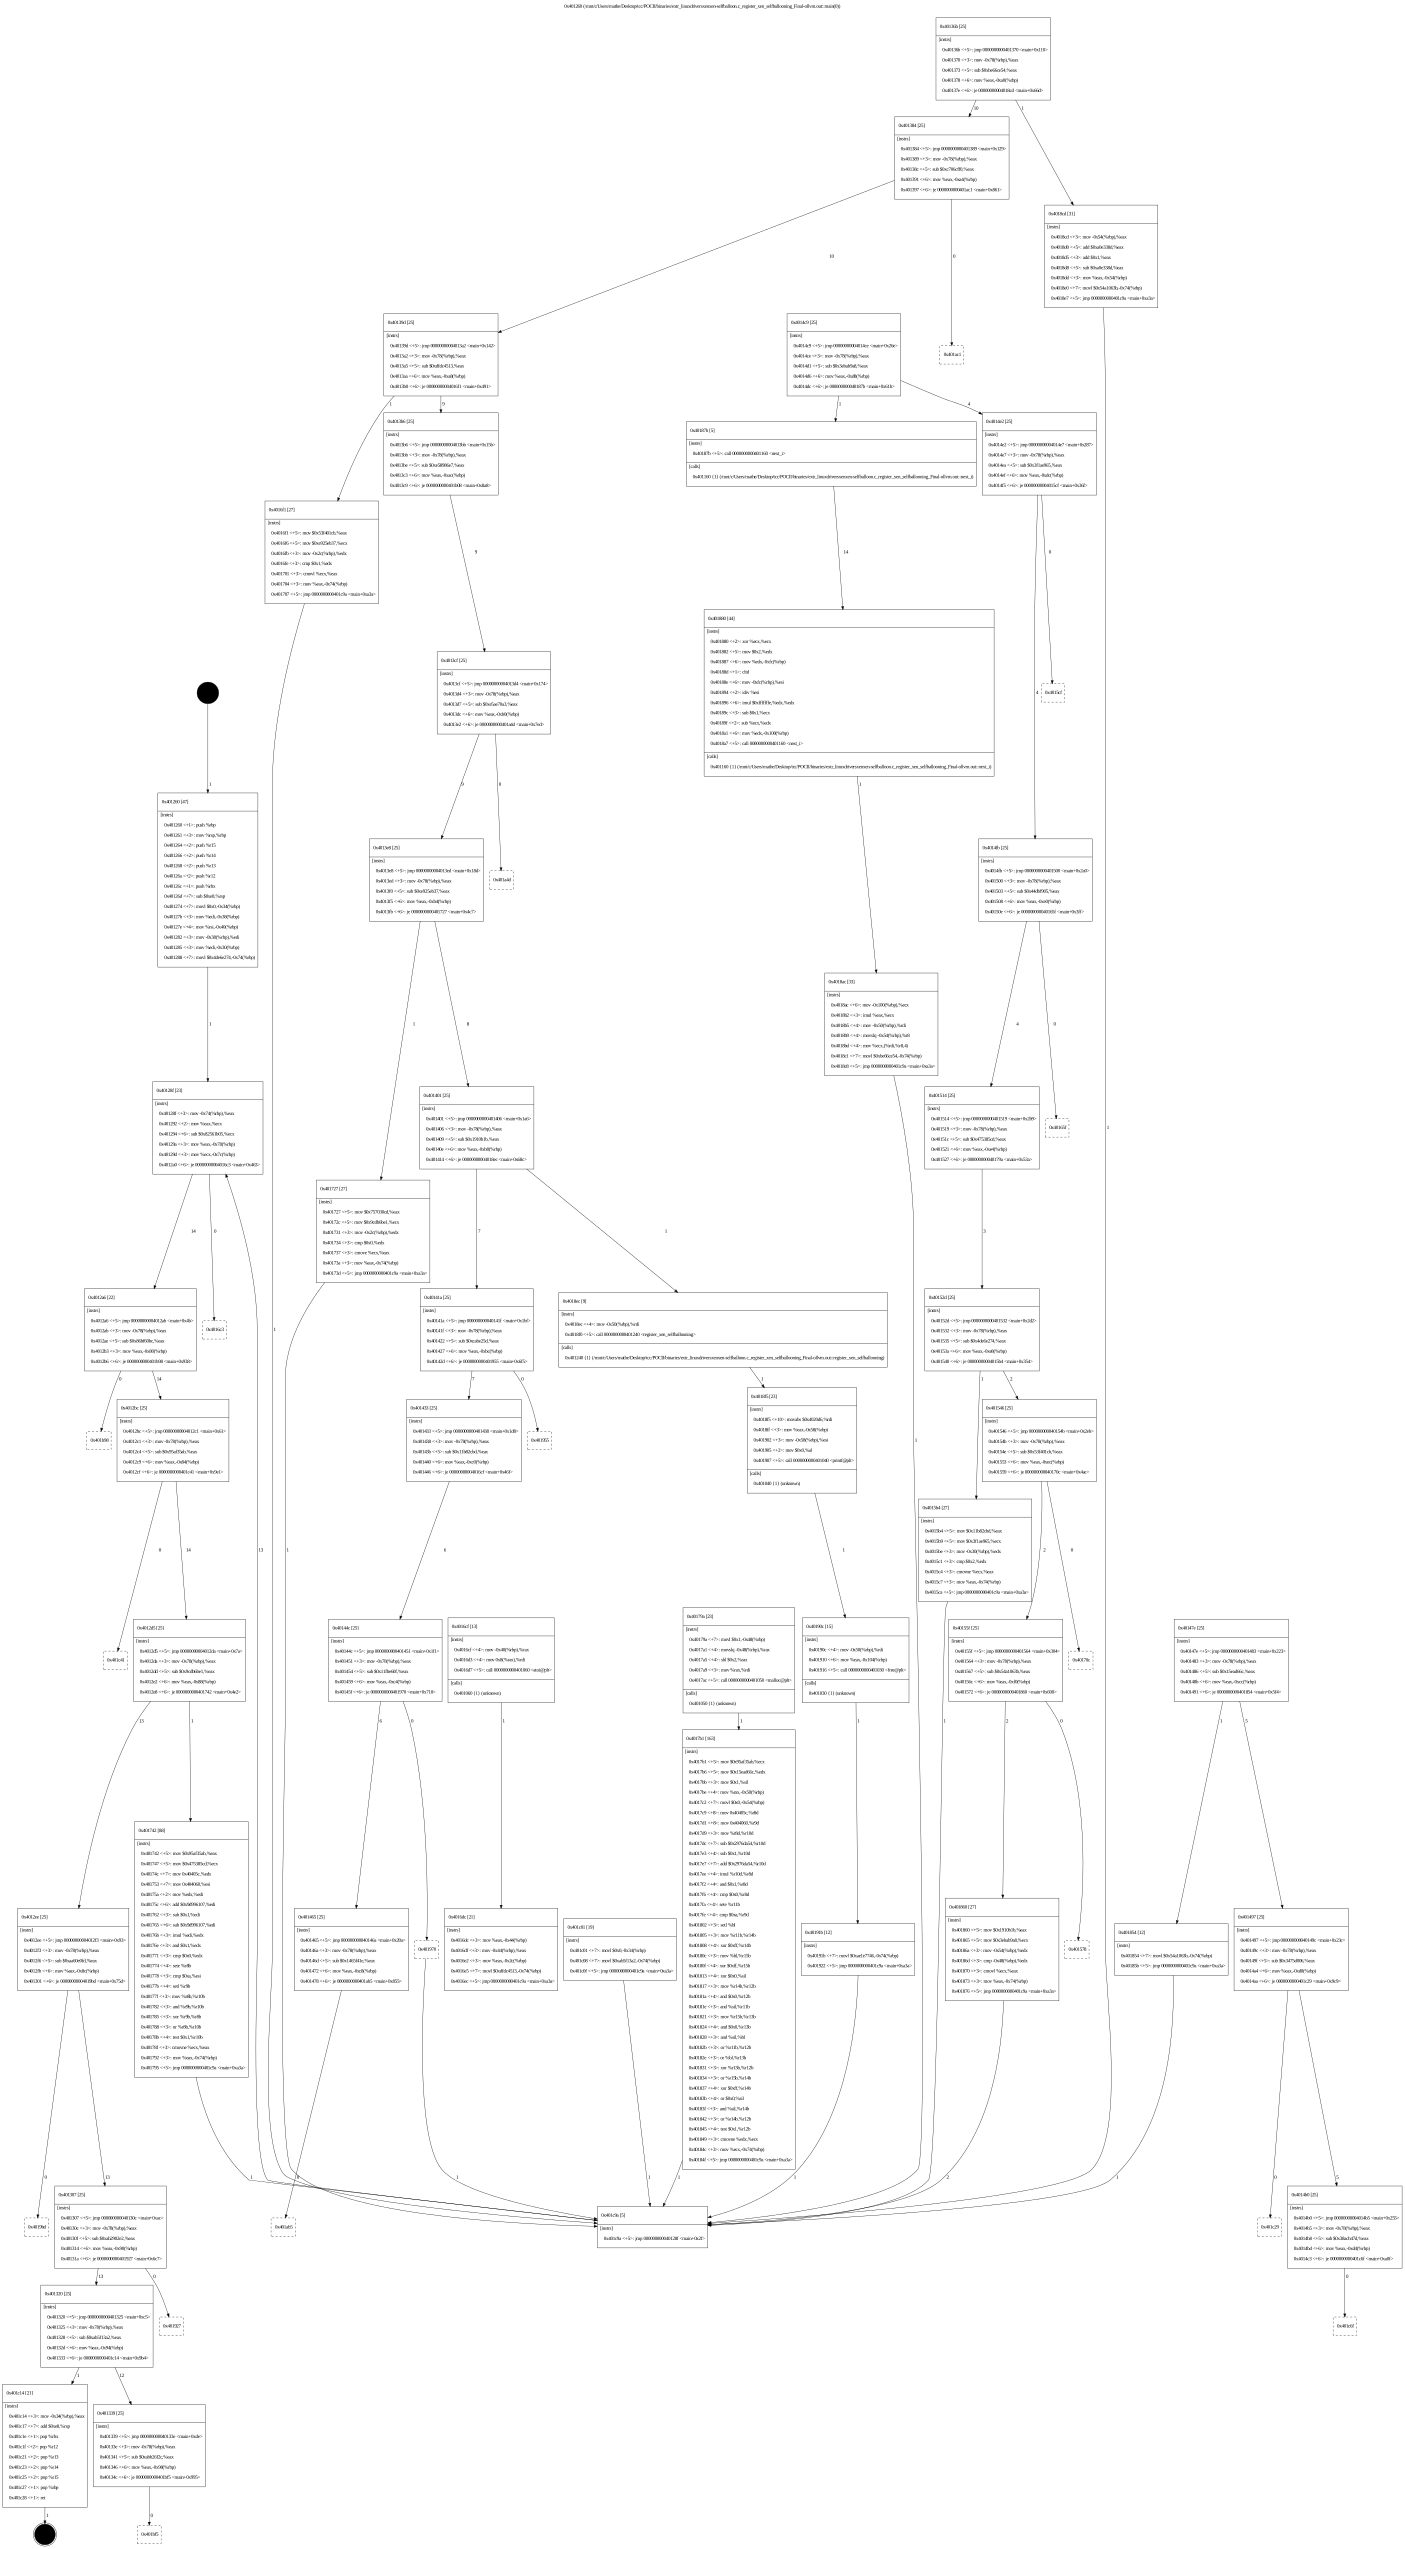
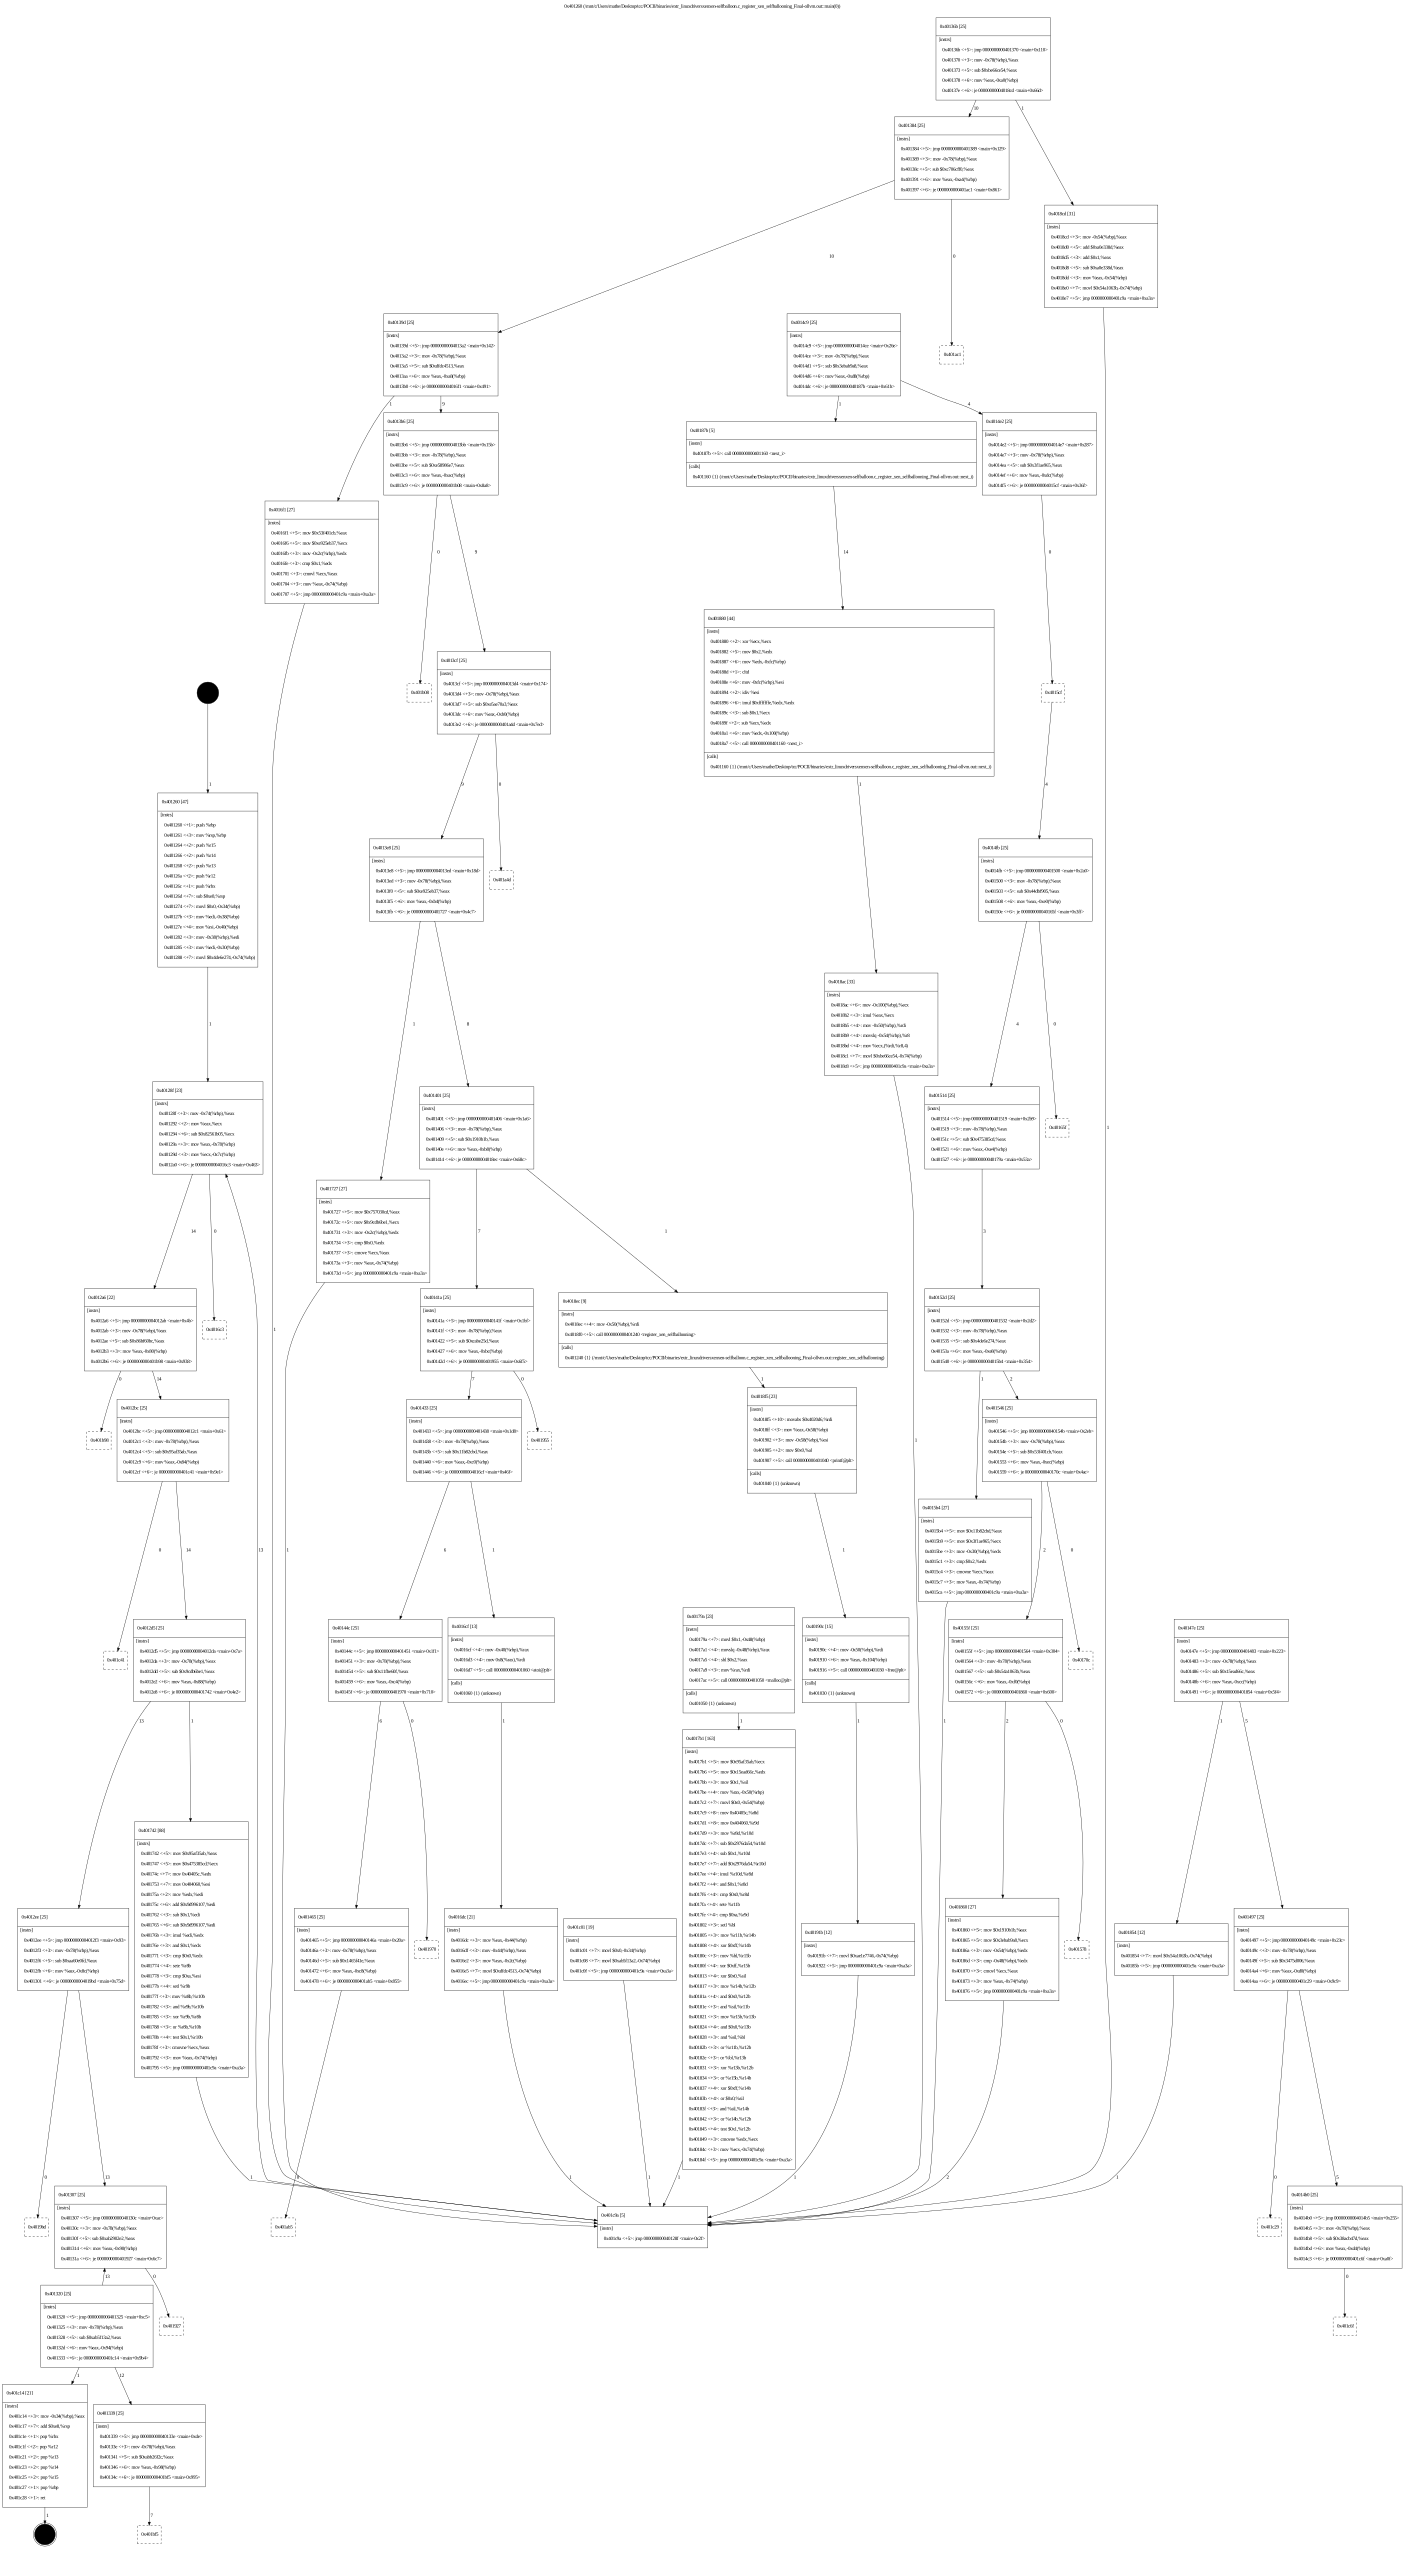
edge "0x4014e2 [25]" -> "0x4014fb [25]": now "0x4015cf" -> "0x4014fb [25]"
node "0x401b08": added
edge "0x401433 [25]" -> "0x4016cf [13]": added, label "1"
edge "0x401970" -> "0x401c9a [5]": now "0x4016dc [21]" -> "0x401c9a [5]"
edge "0x401307 [25]" -> "0x401320 [25]": reversed
edge "0x401339 [25]" -> "0x401bf5": label " 0" -> " 7"
